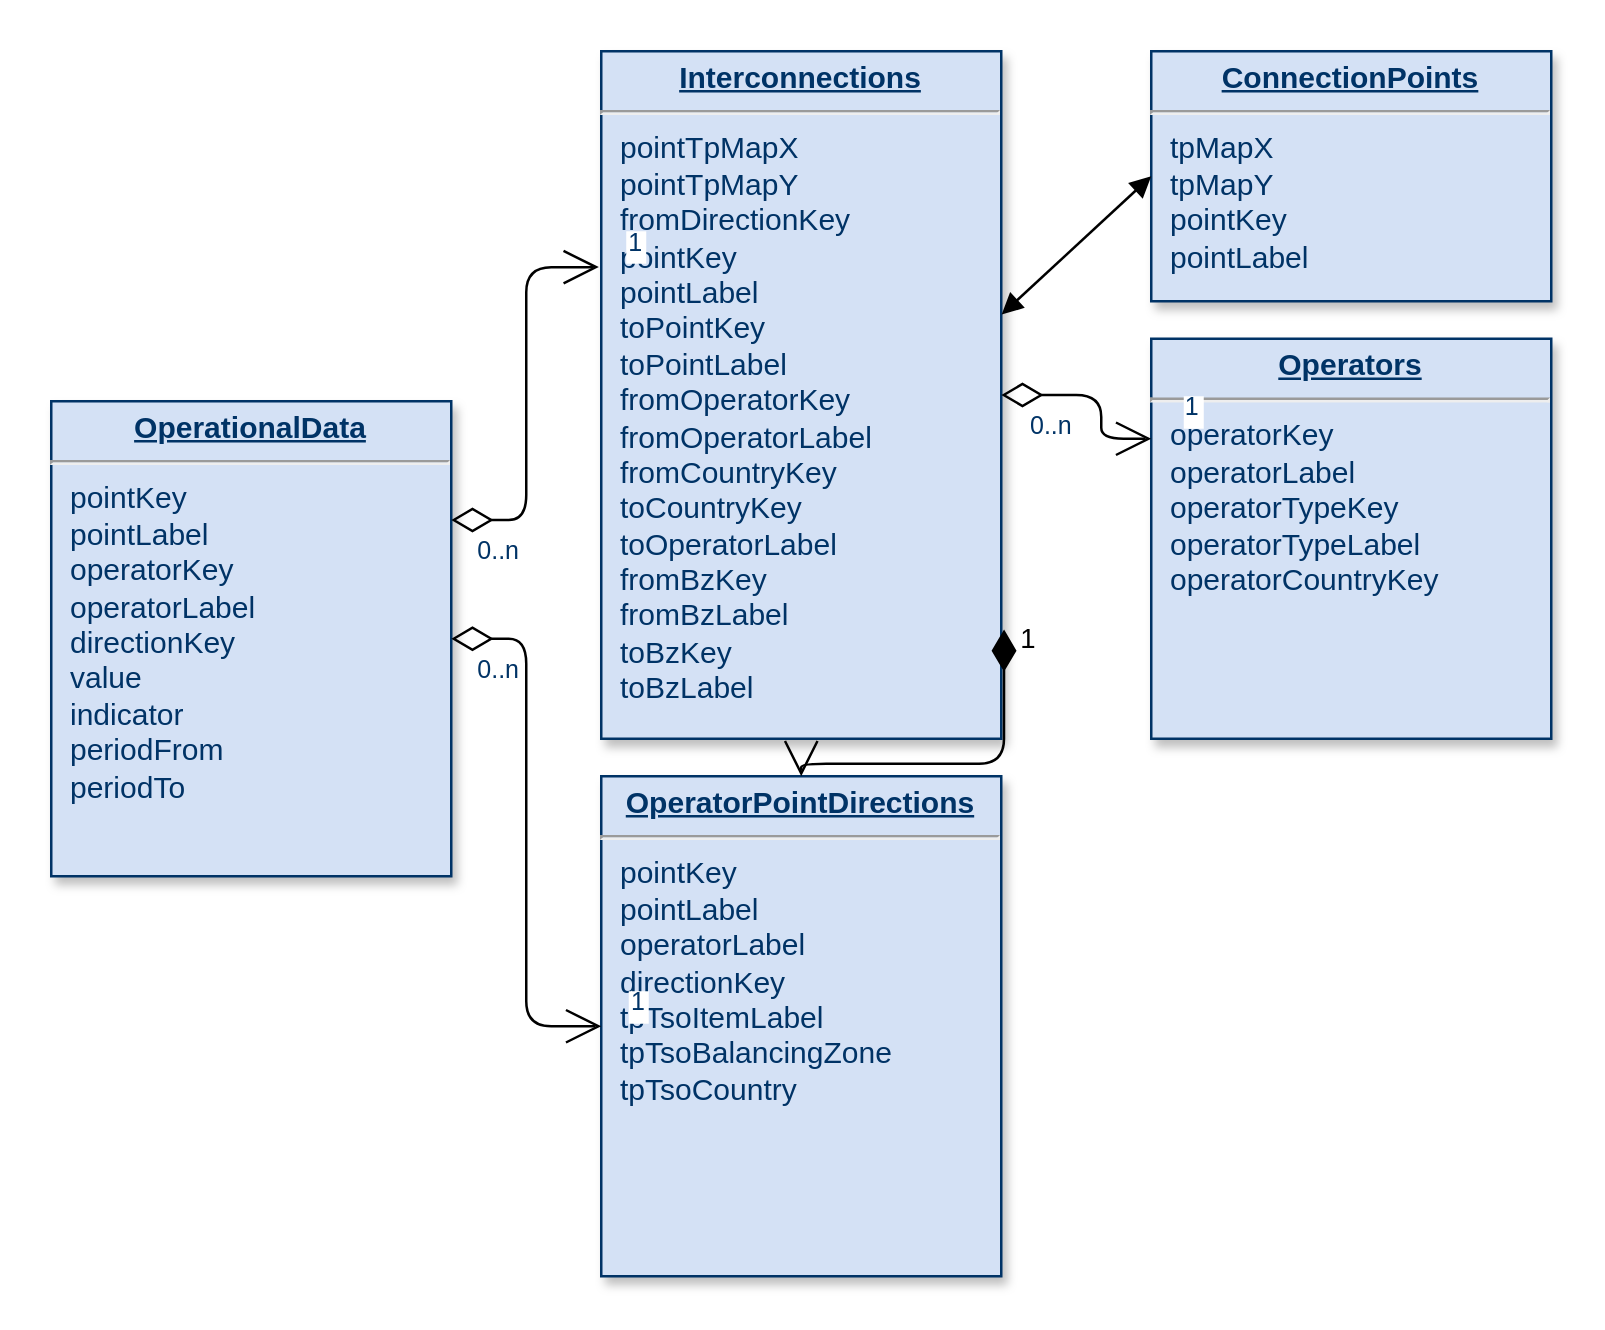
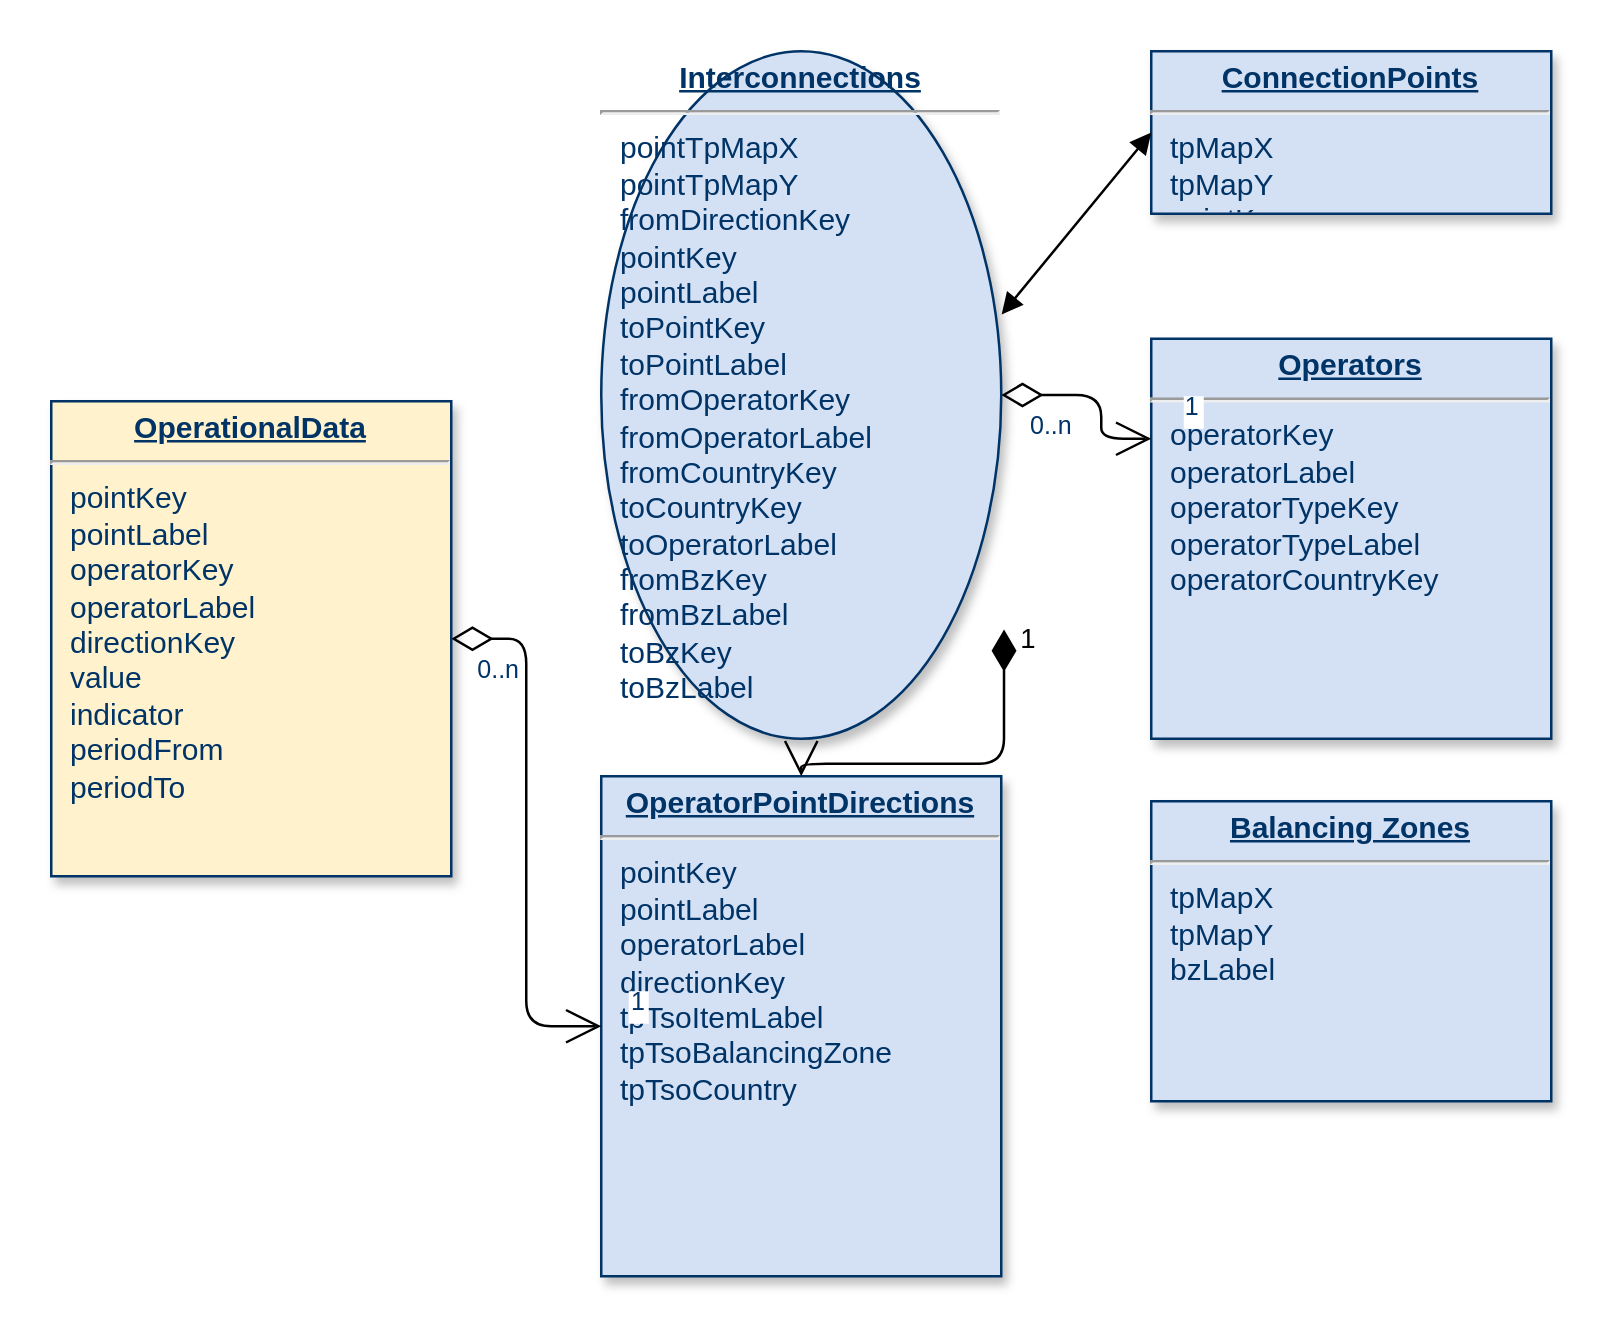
node "ConnectionPoints tpMapX tpMapY pointKey pointLabel": size 400x250 -> 400x163
edge "Interconnections pointTpMapX pointTpMapY fromDirectionKey pointKey pointLabel toPointKey toPointLabel fromOperatorKey fromOperatorLabel fromCountryKey toCountryKey toOperatorLabel fromBzKey fromBzLabel toBzKey toBzLabel" -- "OperationalData pointKey pointLabel operatorKey operatorLabel directionKey value indicator periodFrom periodTo": removed, labels "1", "0..n"
node "Interconnections pointTpMapX pointTpMapY fromDirectionKey pointKey pointLabel toPointKey toPointLabel fromOperatorKey fromOperatorLabel fromCountryKey toCountryKey toOperatorLabel fromBzKey fromBzLabel toBzKey toBzLabel": shape rectangle -> ellipse
node "OperationalData pointKey pointLabel operatorKey operatorLabel directionKey value indicator periodFrom periodTo": fillcolor #d4e1f5 -> #fff2cc
node "Balancing Zones tpMapX tpMapY bzLabel": added
